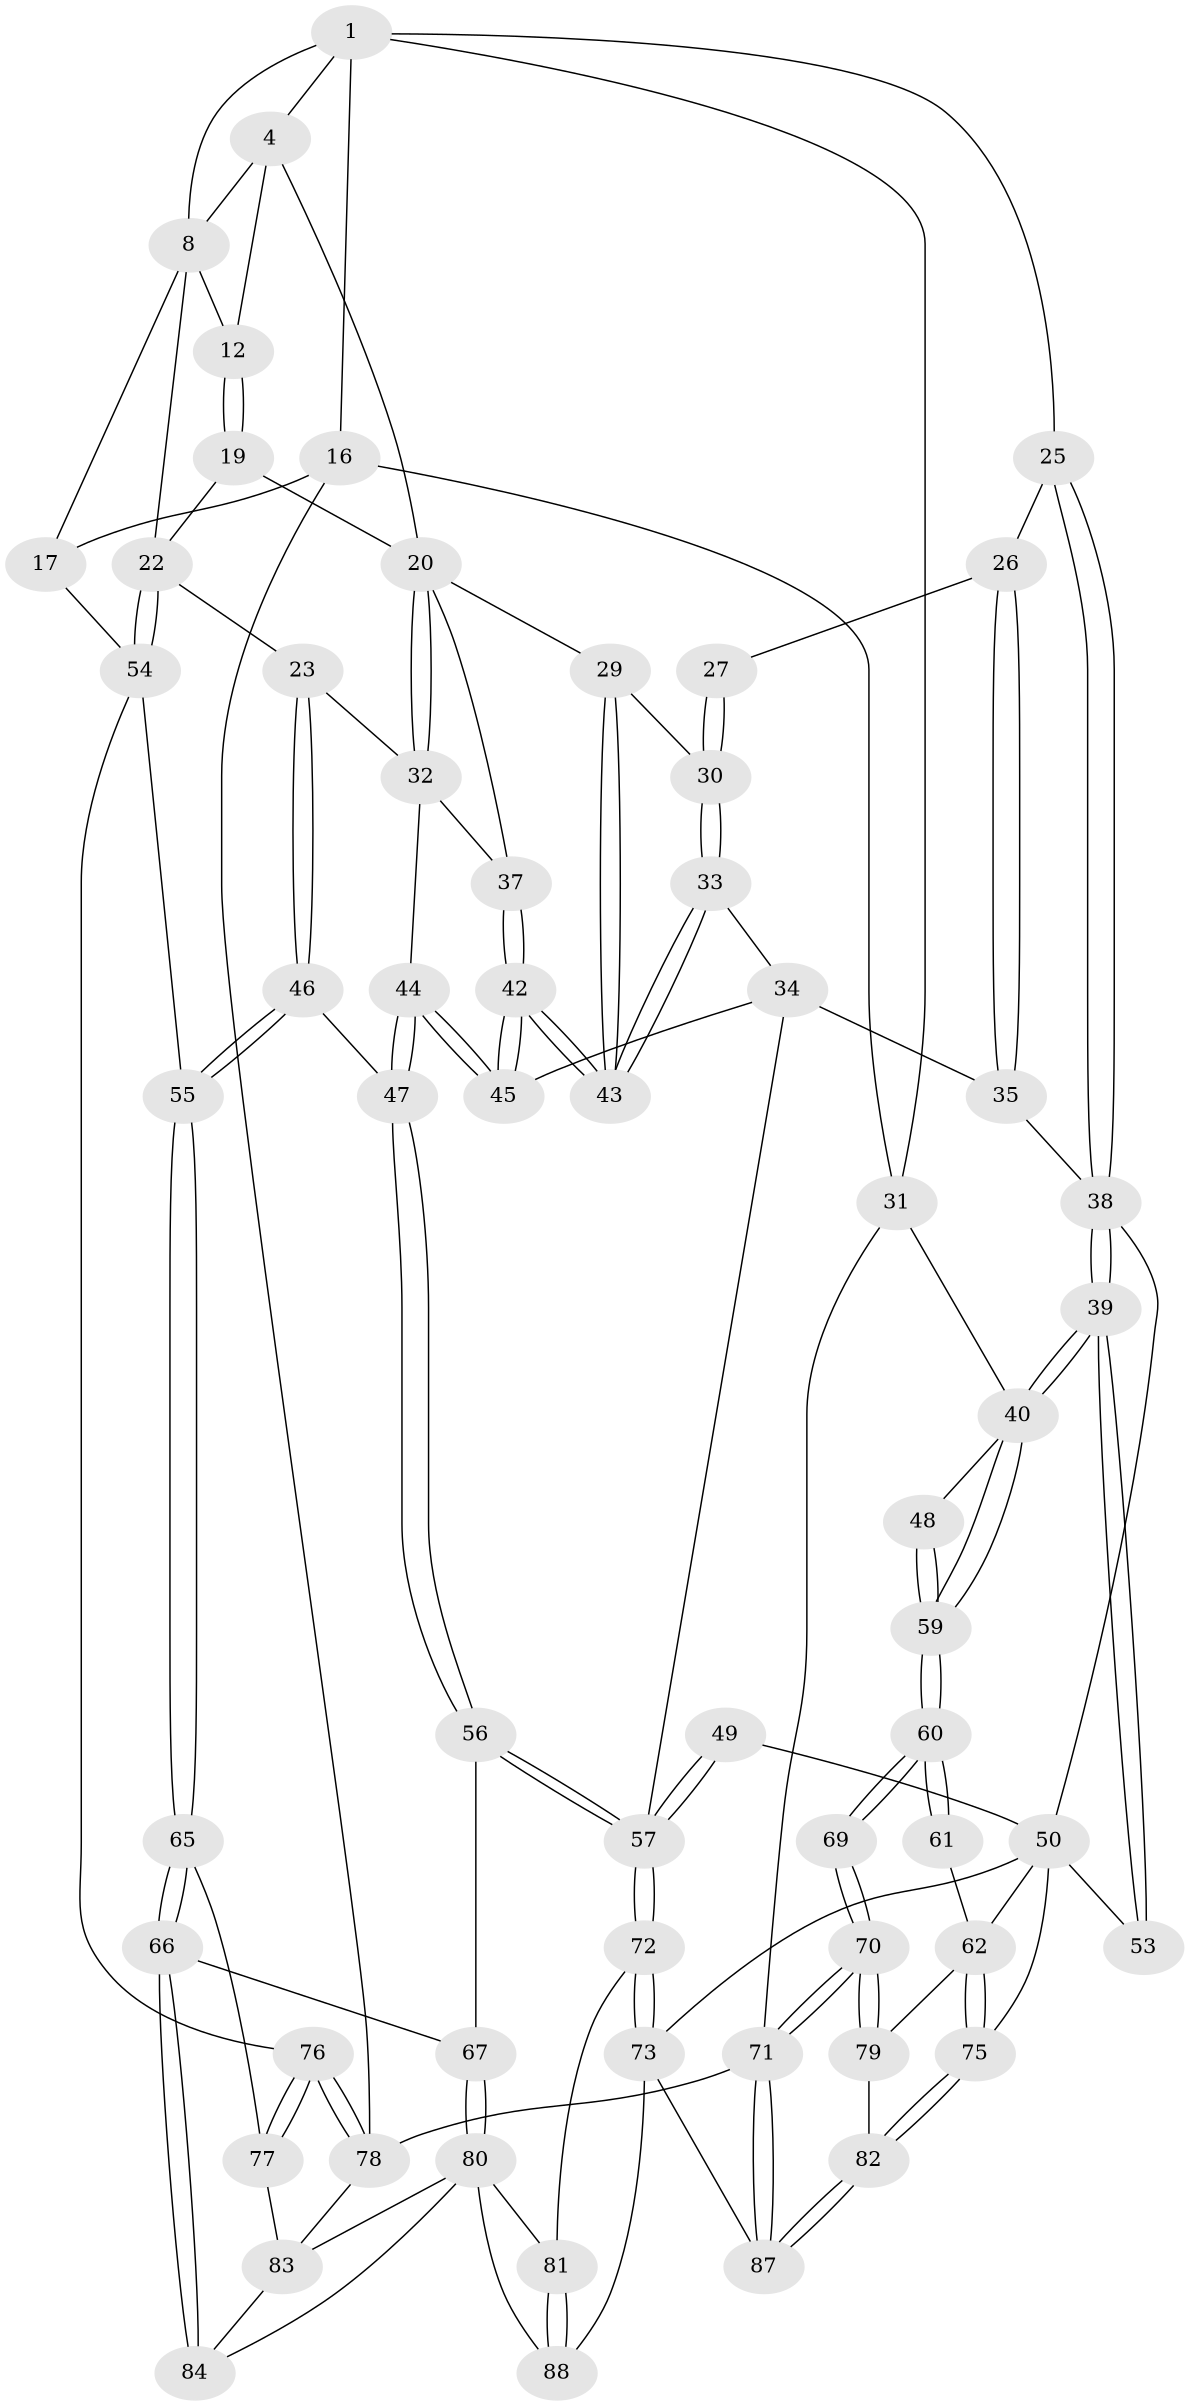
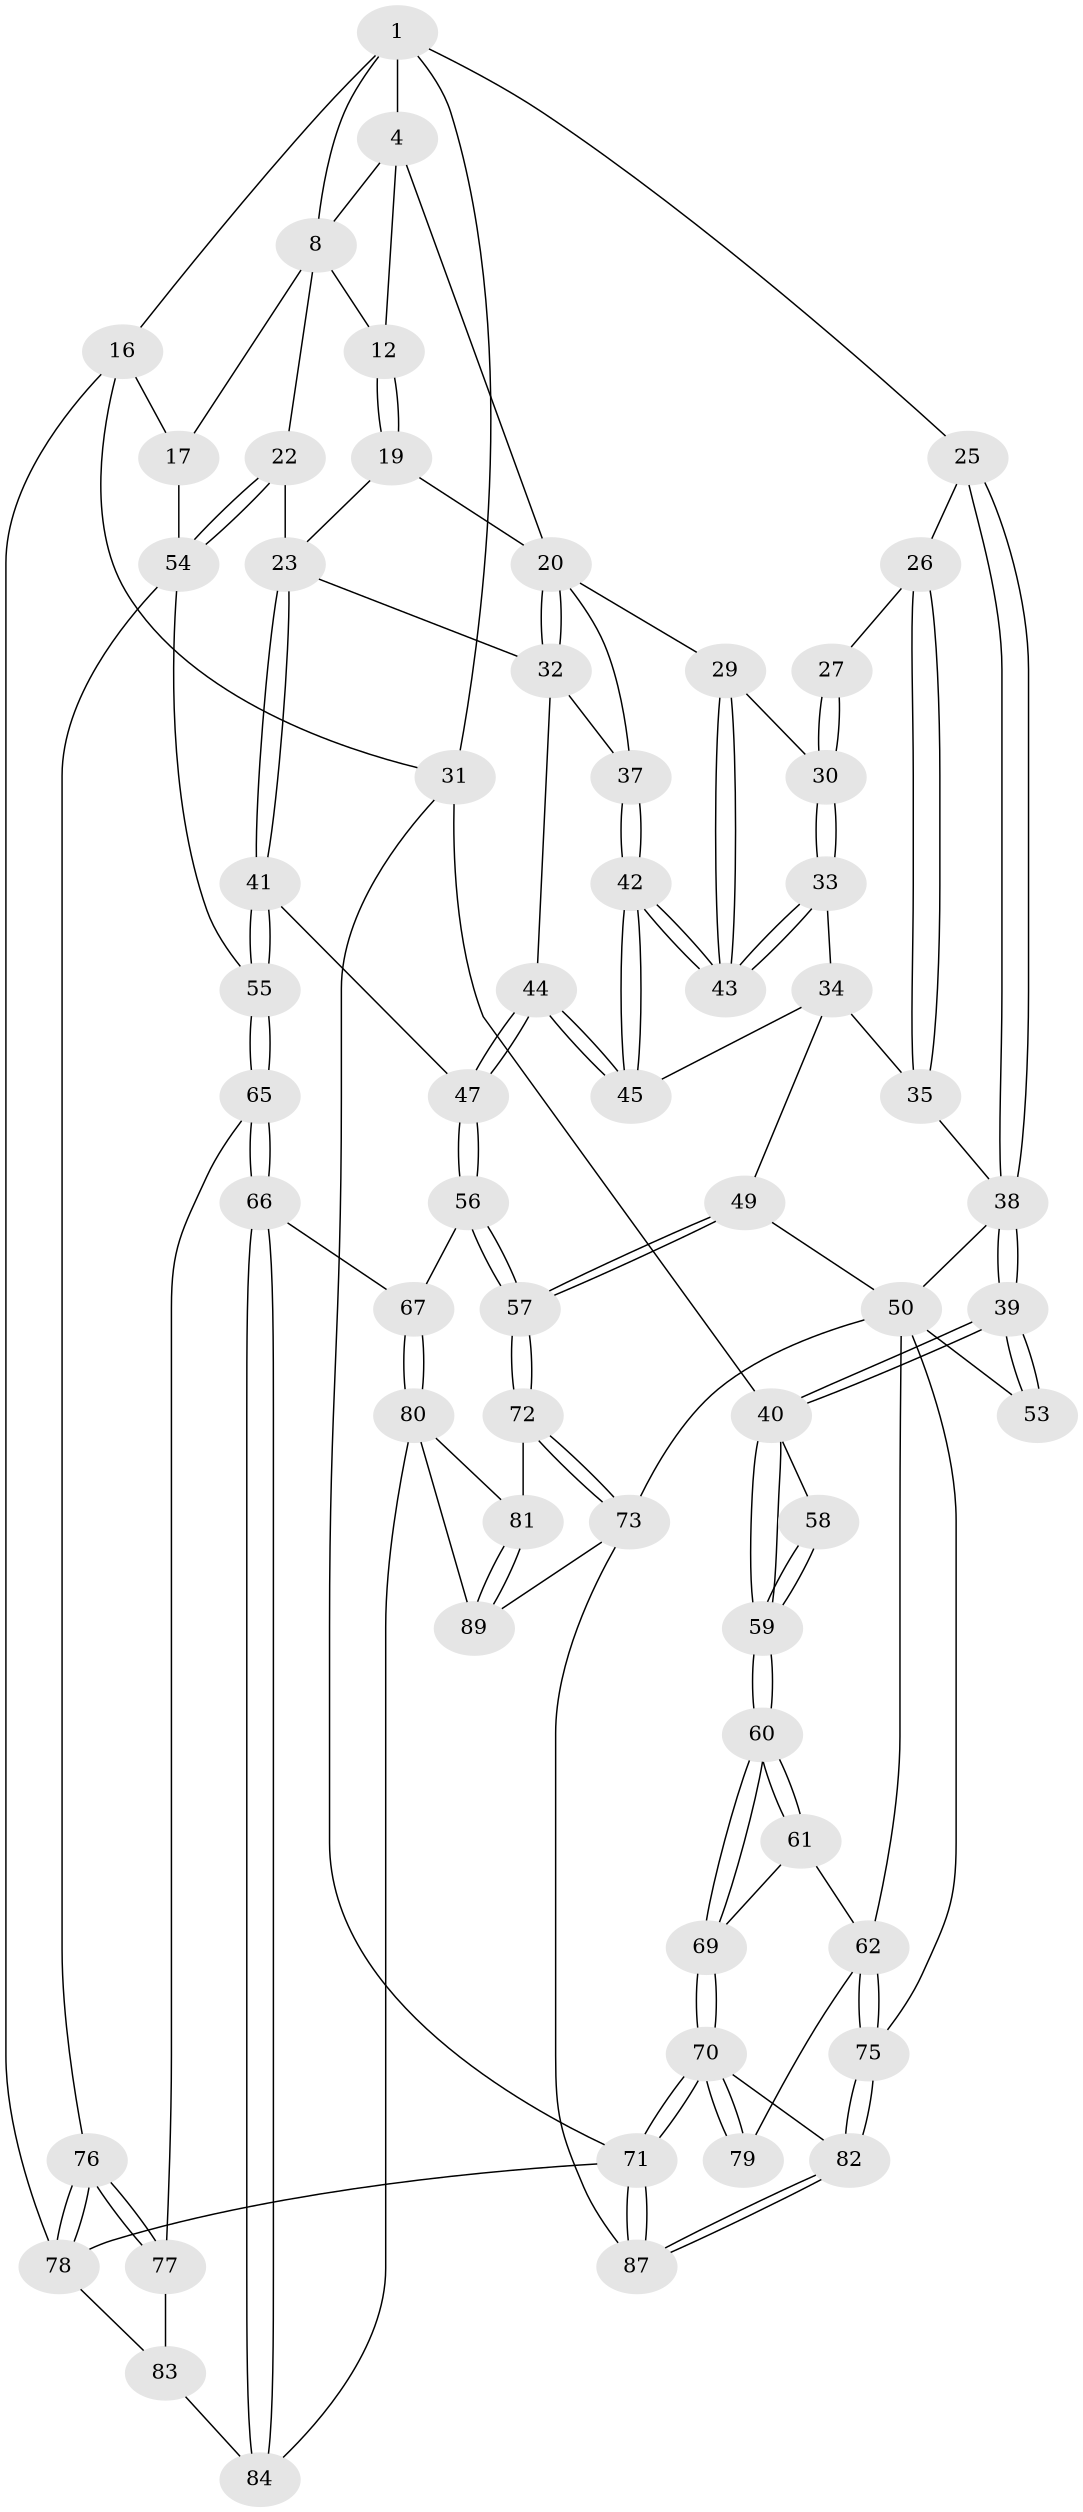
edge "19" -- "22": now "19" -- "23"
node "46": label "46" -> "41"
edge "34" -- "57": now "34" -- "49"
node "48": label "48" -> "58"
edge "61" -- "69": added
edge "79" -- "82": now "70" -- "82"
edge "80" -- "83": removed
node "88": label "88" -> "89"
